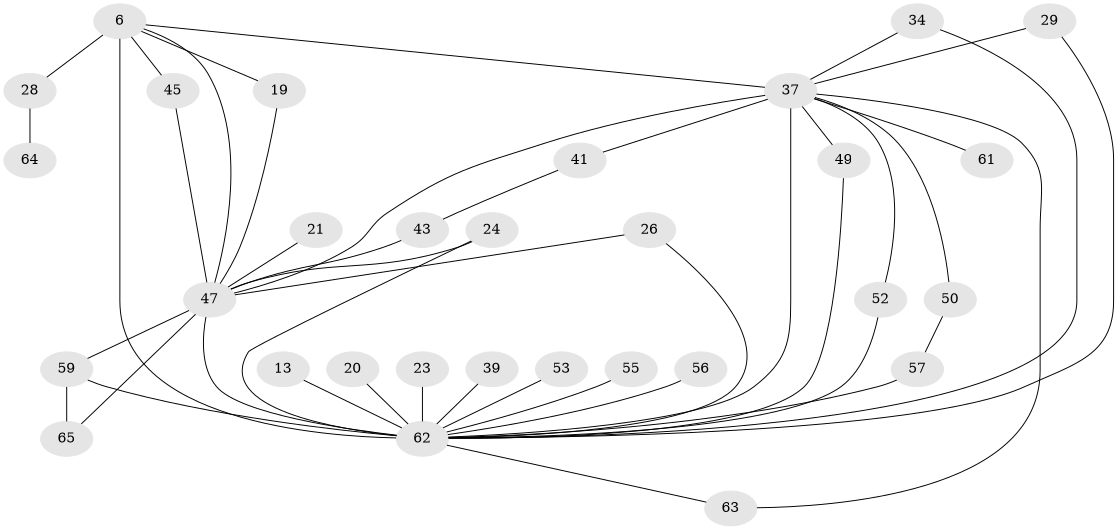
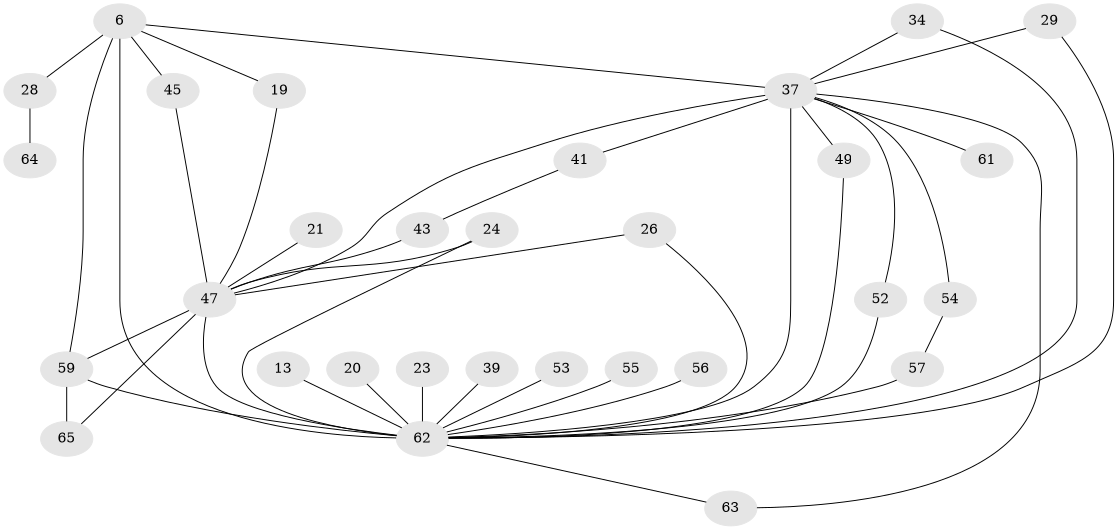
edge "6" -- "47": now "6" -- "59"
node "50": label "50" -> "54"
